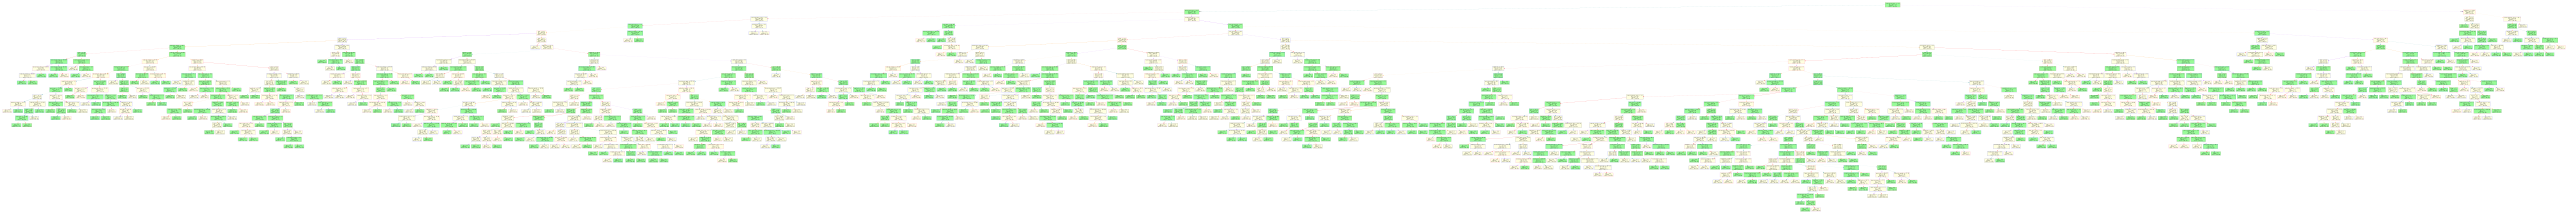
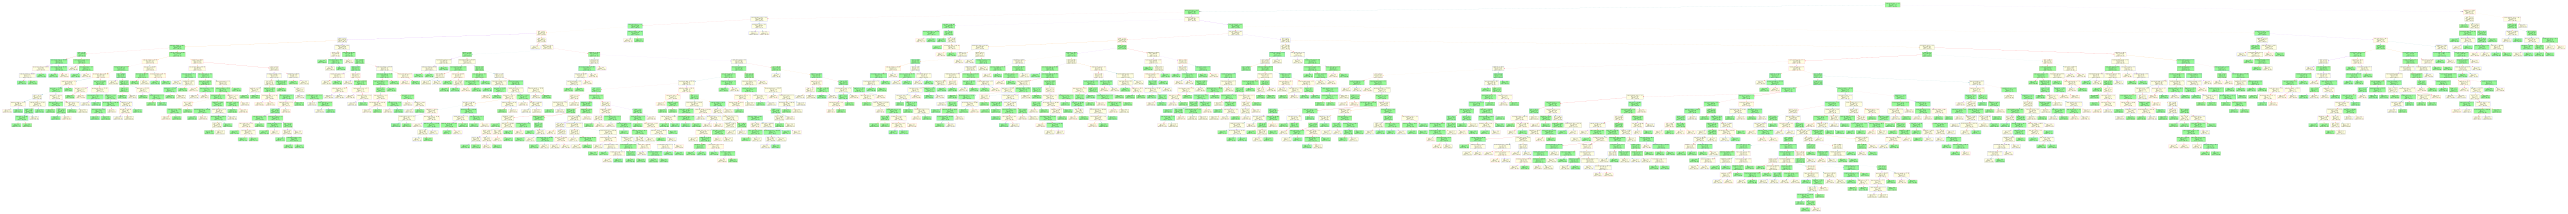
node "mse = 0.0 samples = 1 value = 407.396": removed
